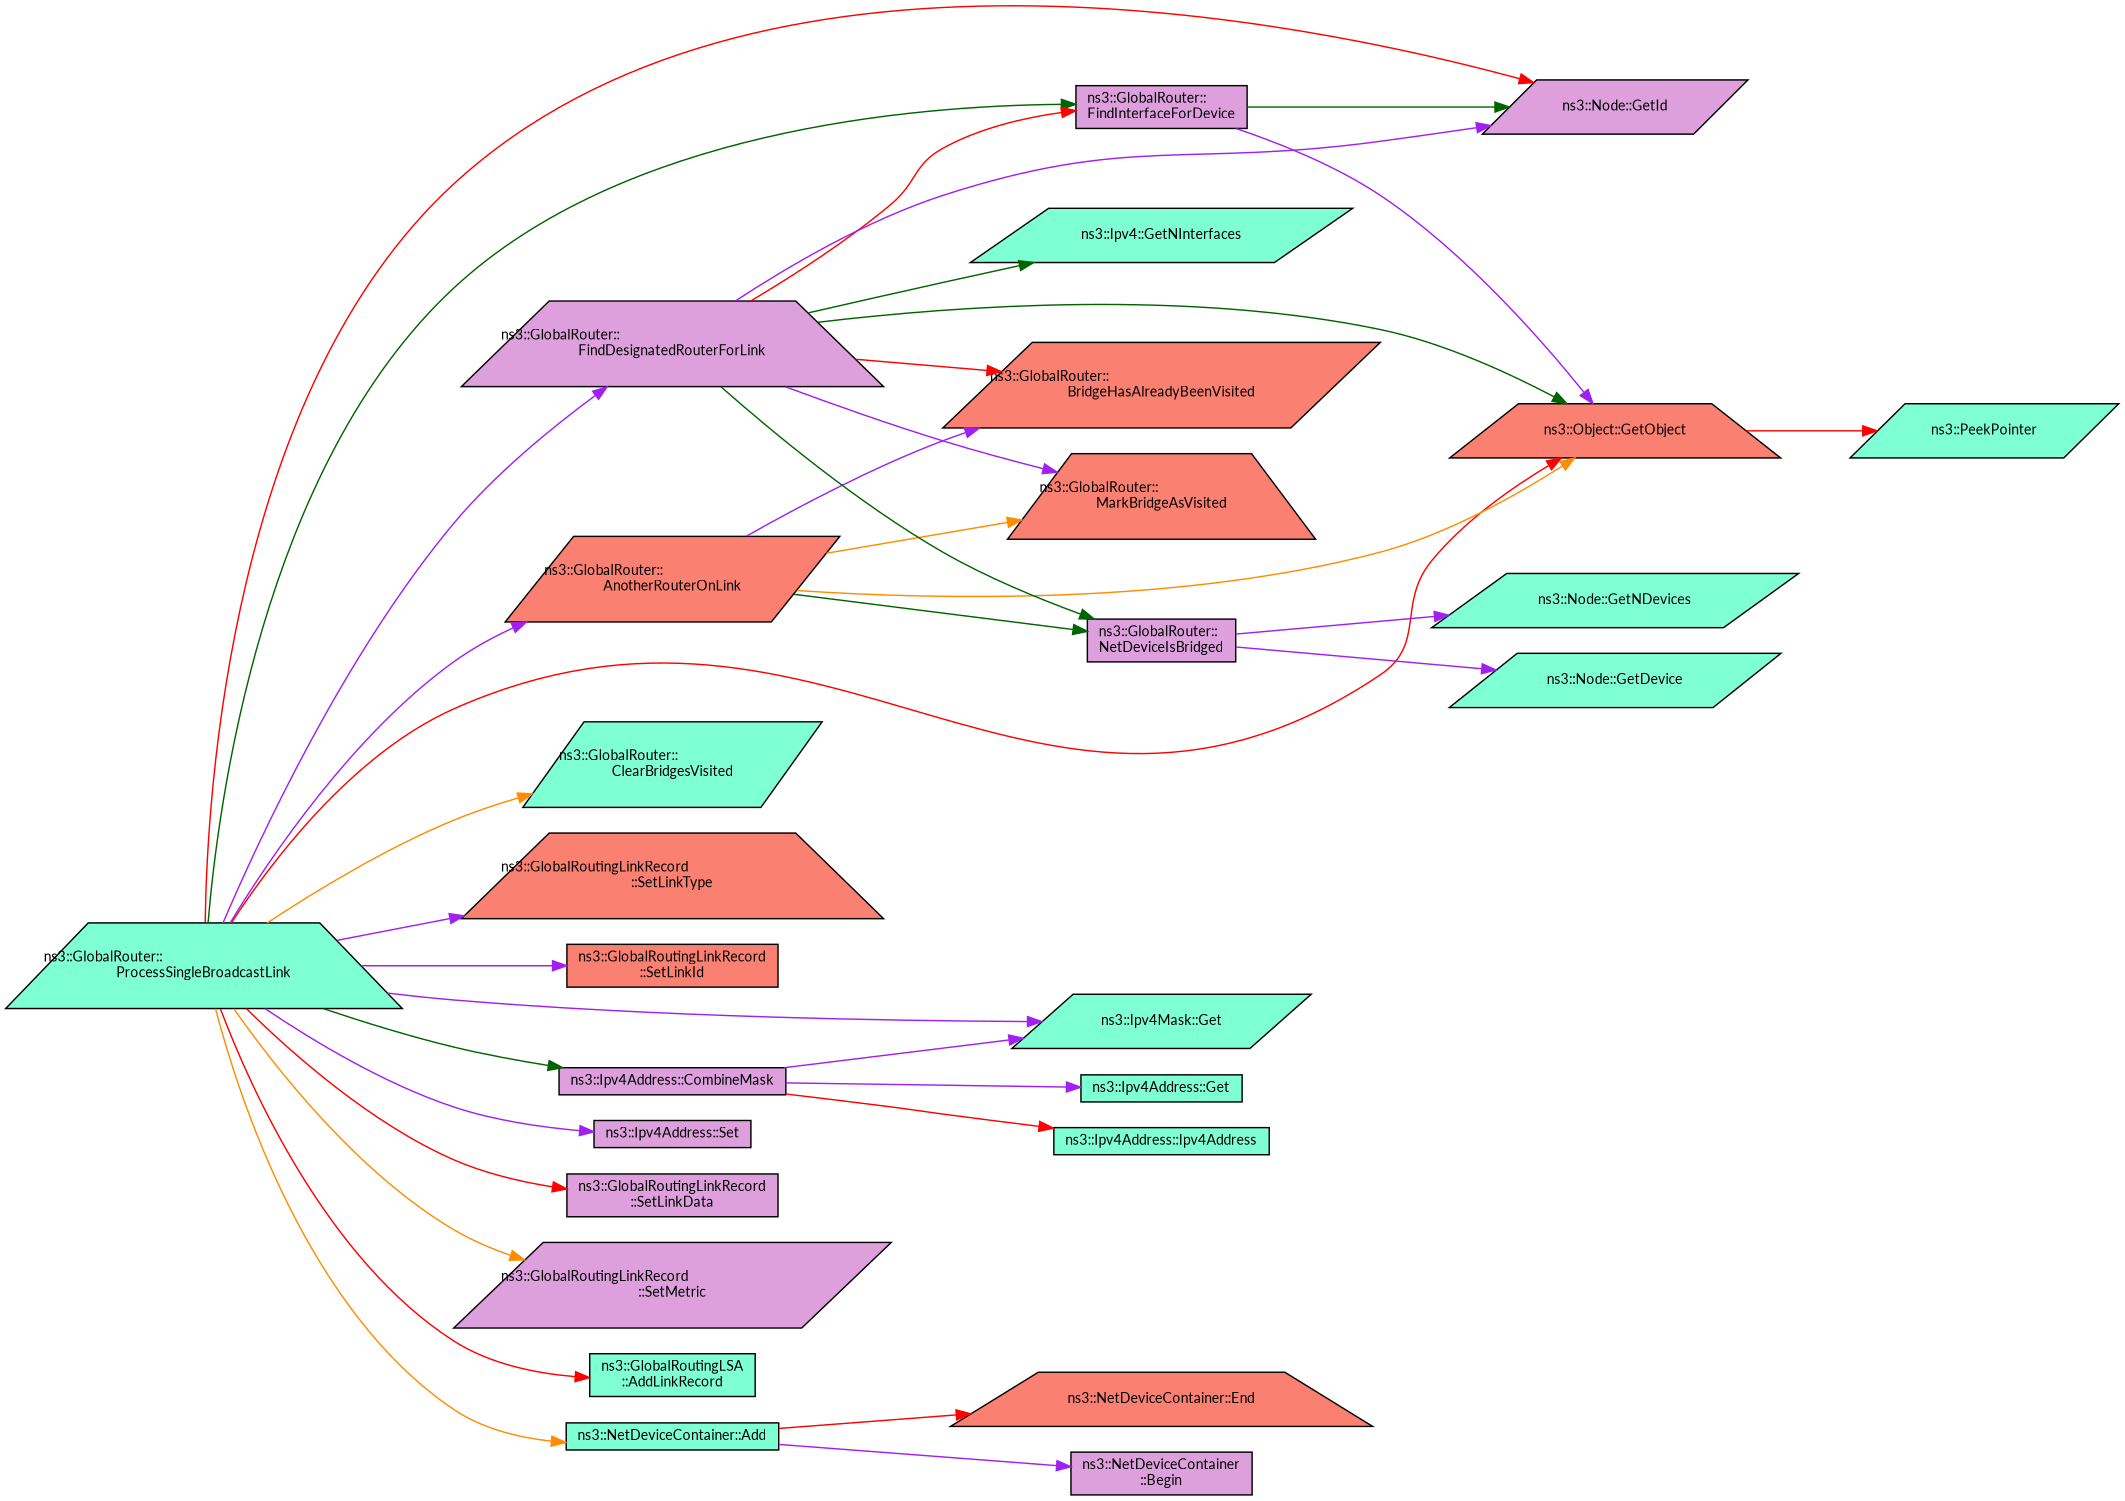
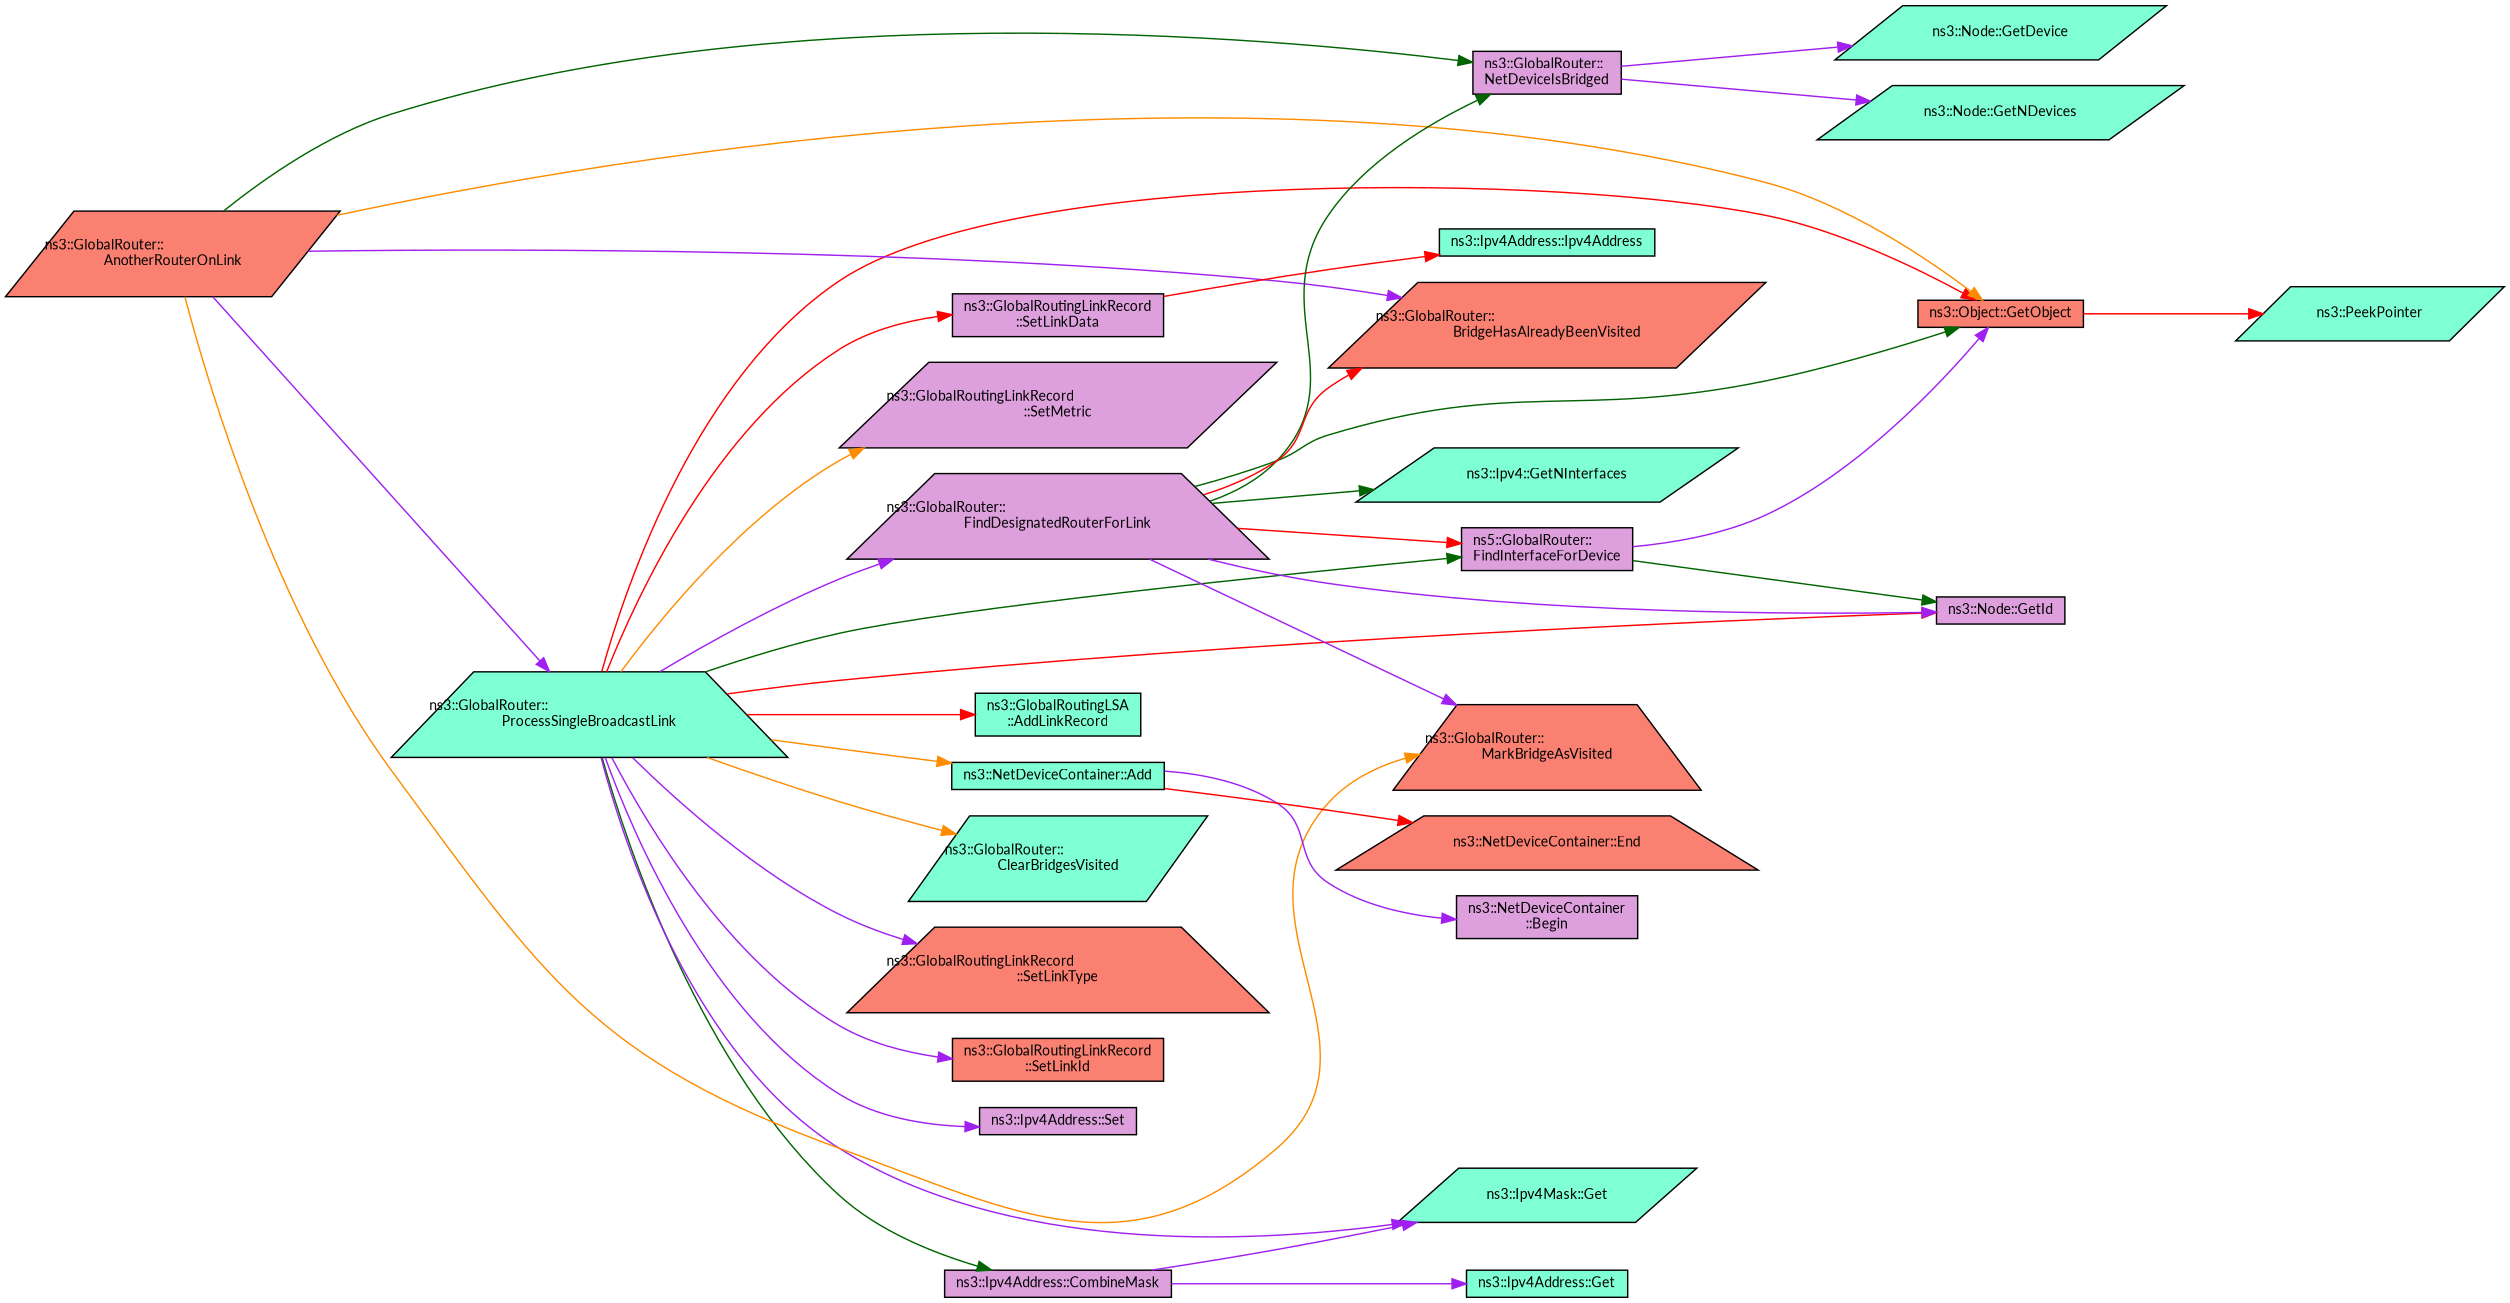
node "ns3::GlobalRouter:: FindInterfaceForDevice": label "ns3::GlobalRouter:: FindInterfaceForDevice" -> "ns5::GlobalRouter:: FindInterfaceForDevice"
node "ns3::Node::GetId": shape parallelogram -> box
node "ns3::Object::GetObject": shape trapezium -> box
edge "ns3::GlobalRouter:: ProcessSingleBroadcastLink" -> "ns3::GlobalRouter:: AnotherRouterOnLink": reversed
edge "ns3::Ipv4Address::CombineMask" -> "ns3::Ipv4Address::Ipv4Address": now "ns3::GlobalRoutingLinkRecord ::SetLinkData" -> "ns3::Ipv4Address::Ipv4Address"
